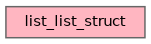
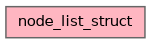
node "list_list_struct": label "list_list_struct" -> "node_list_struct"
